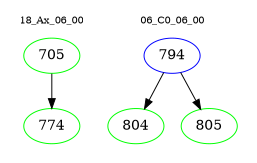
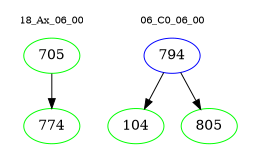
node "804": label "804" -> "104"
